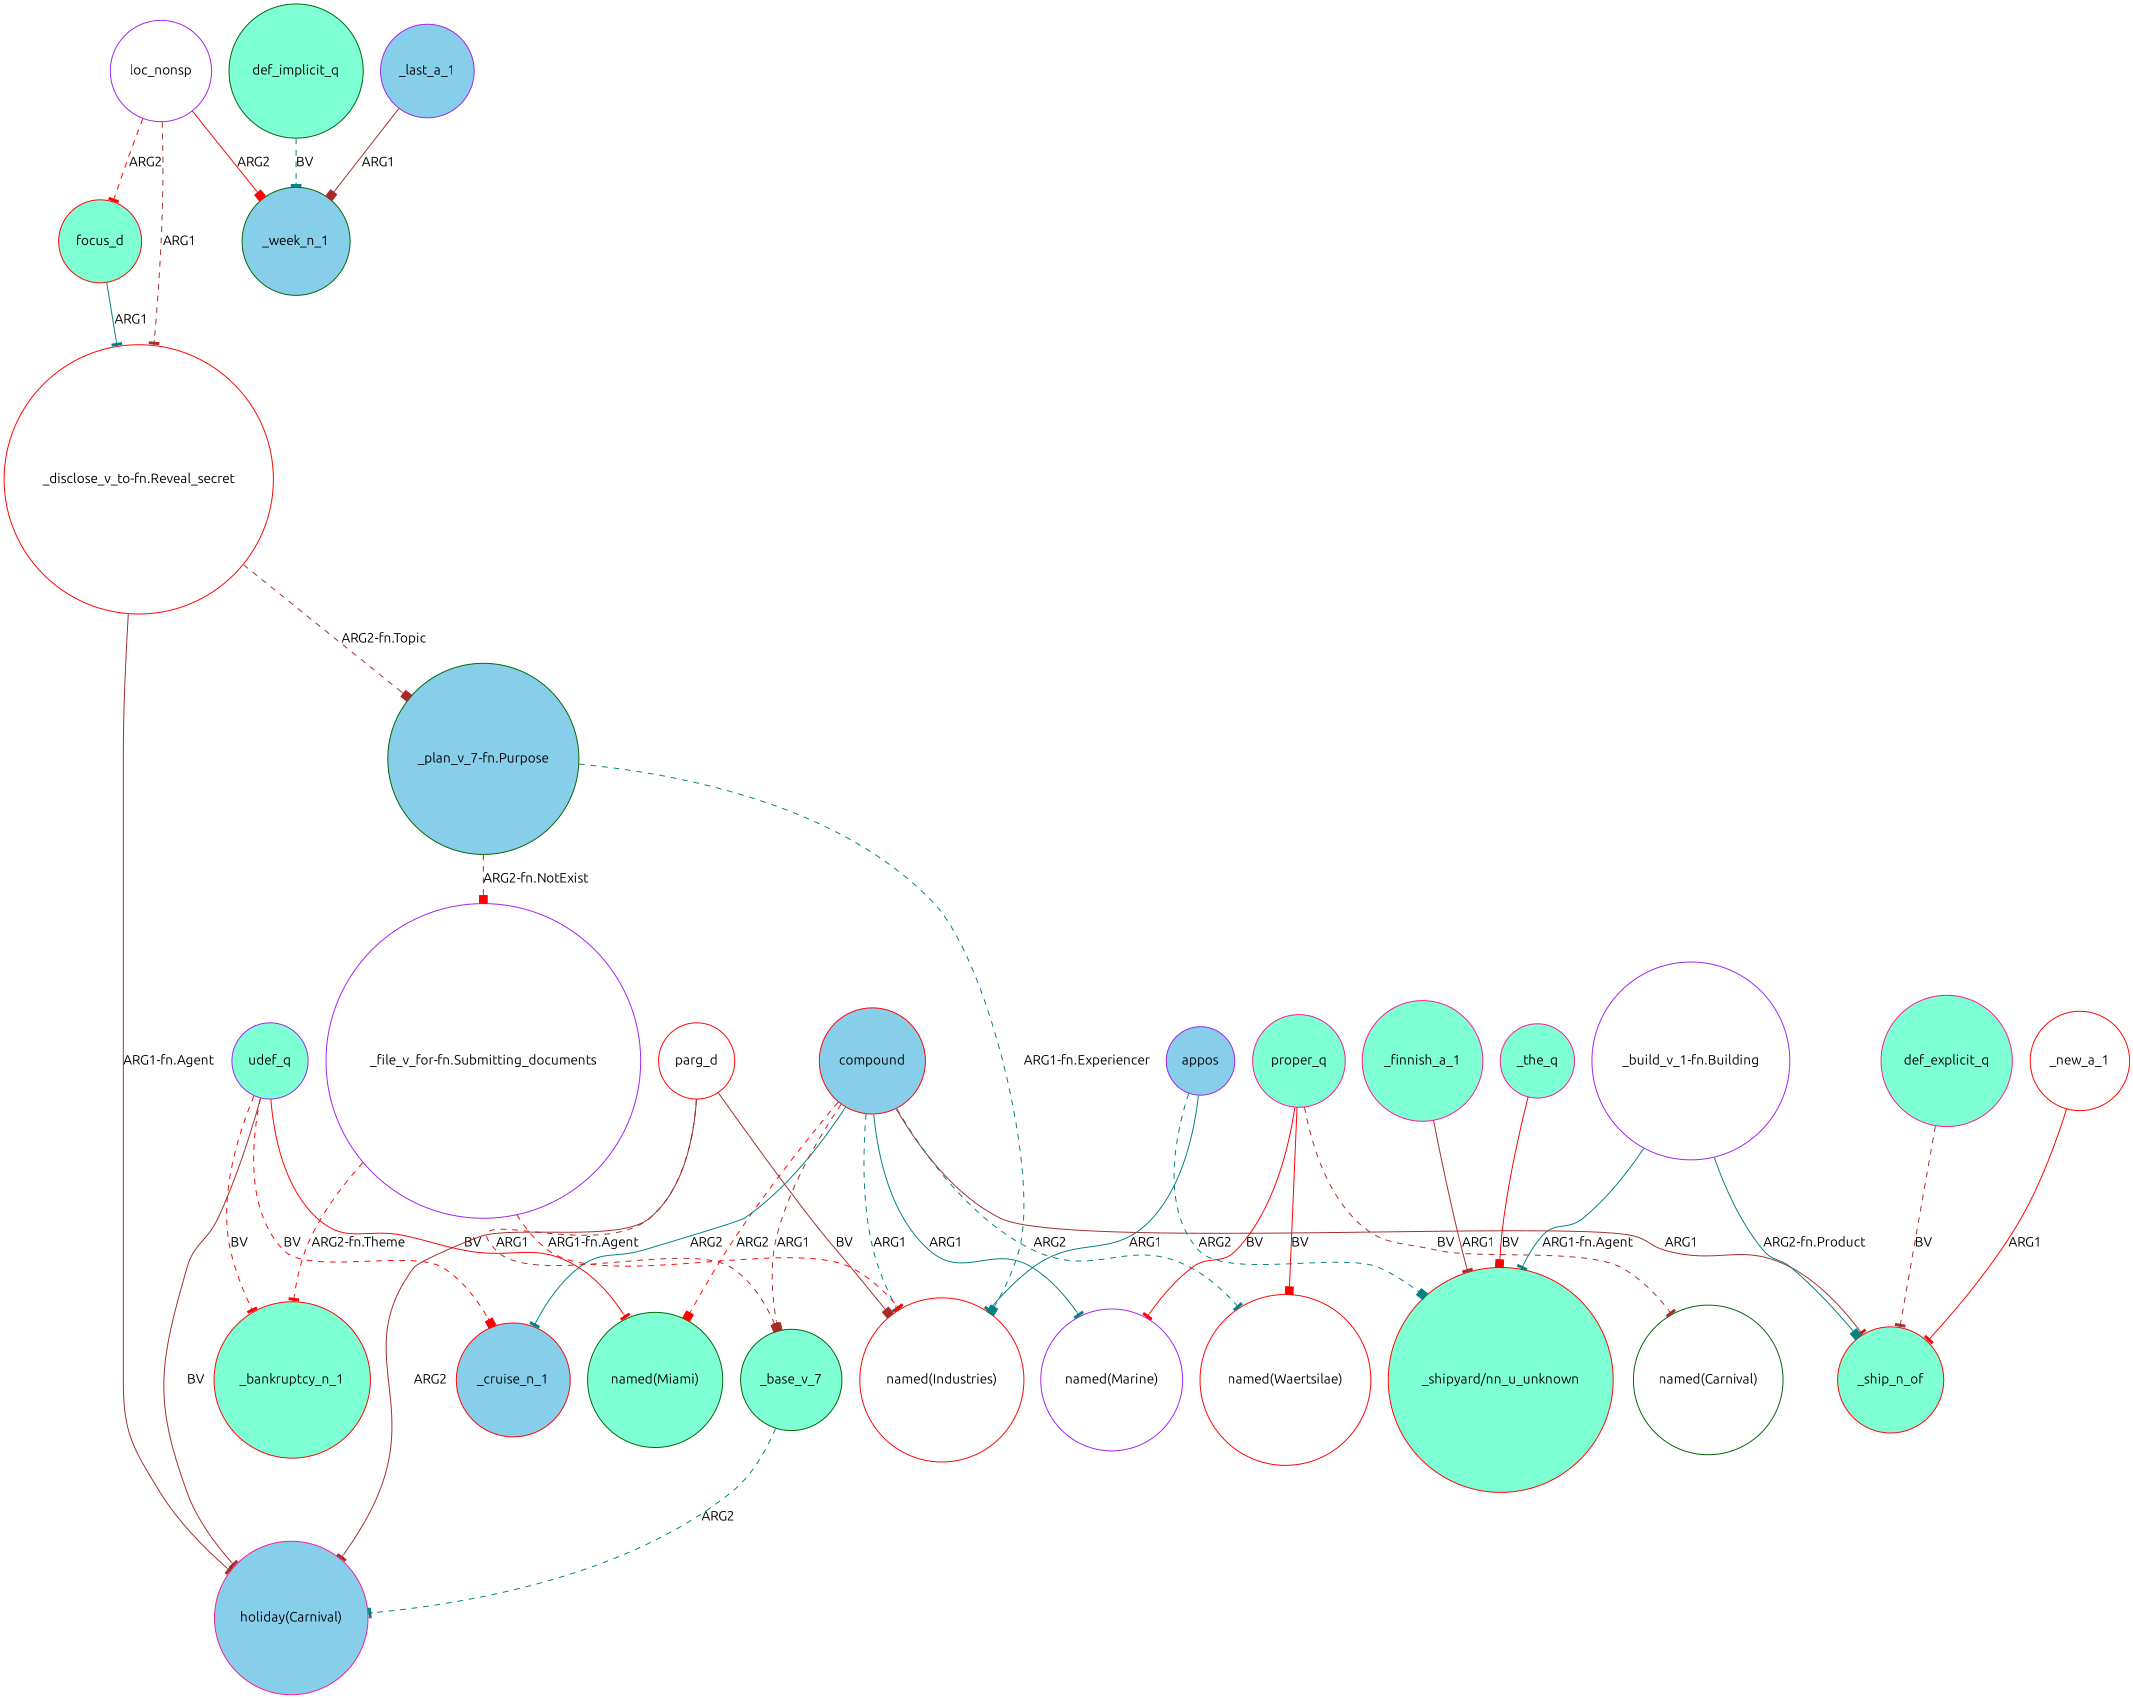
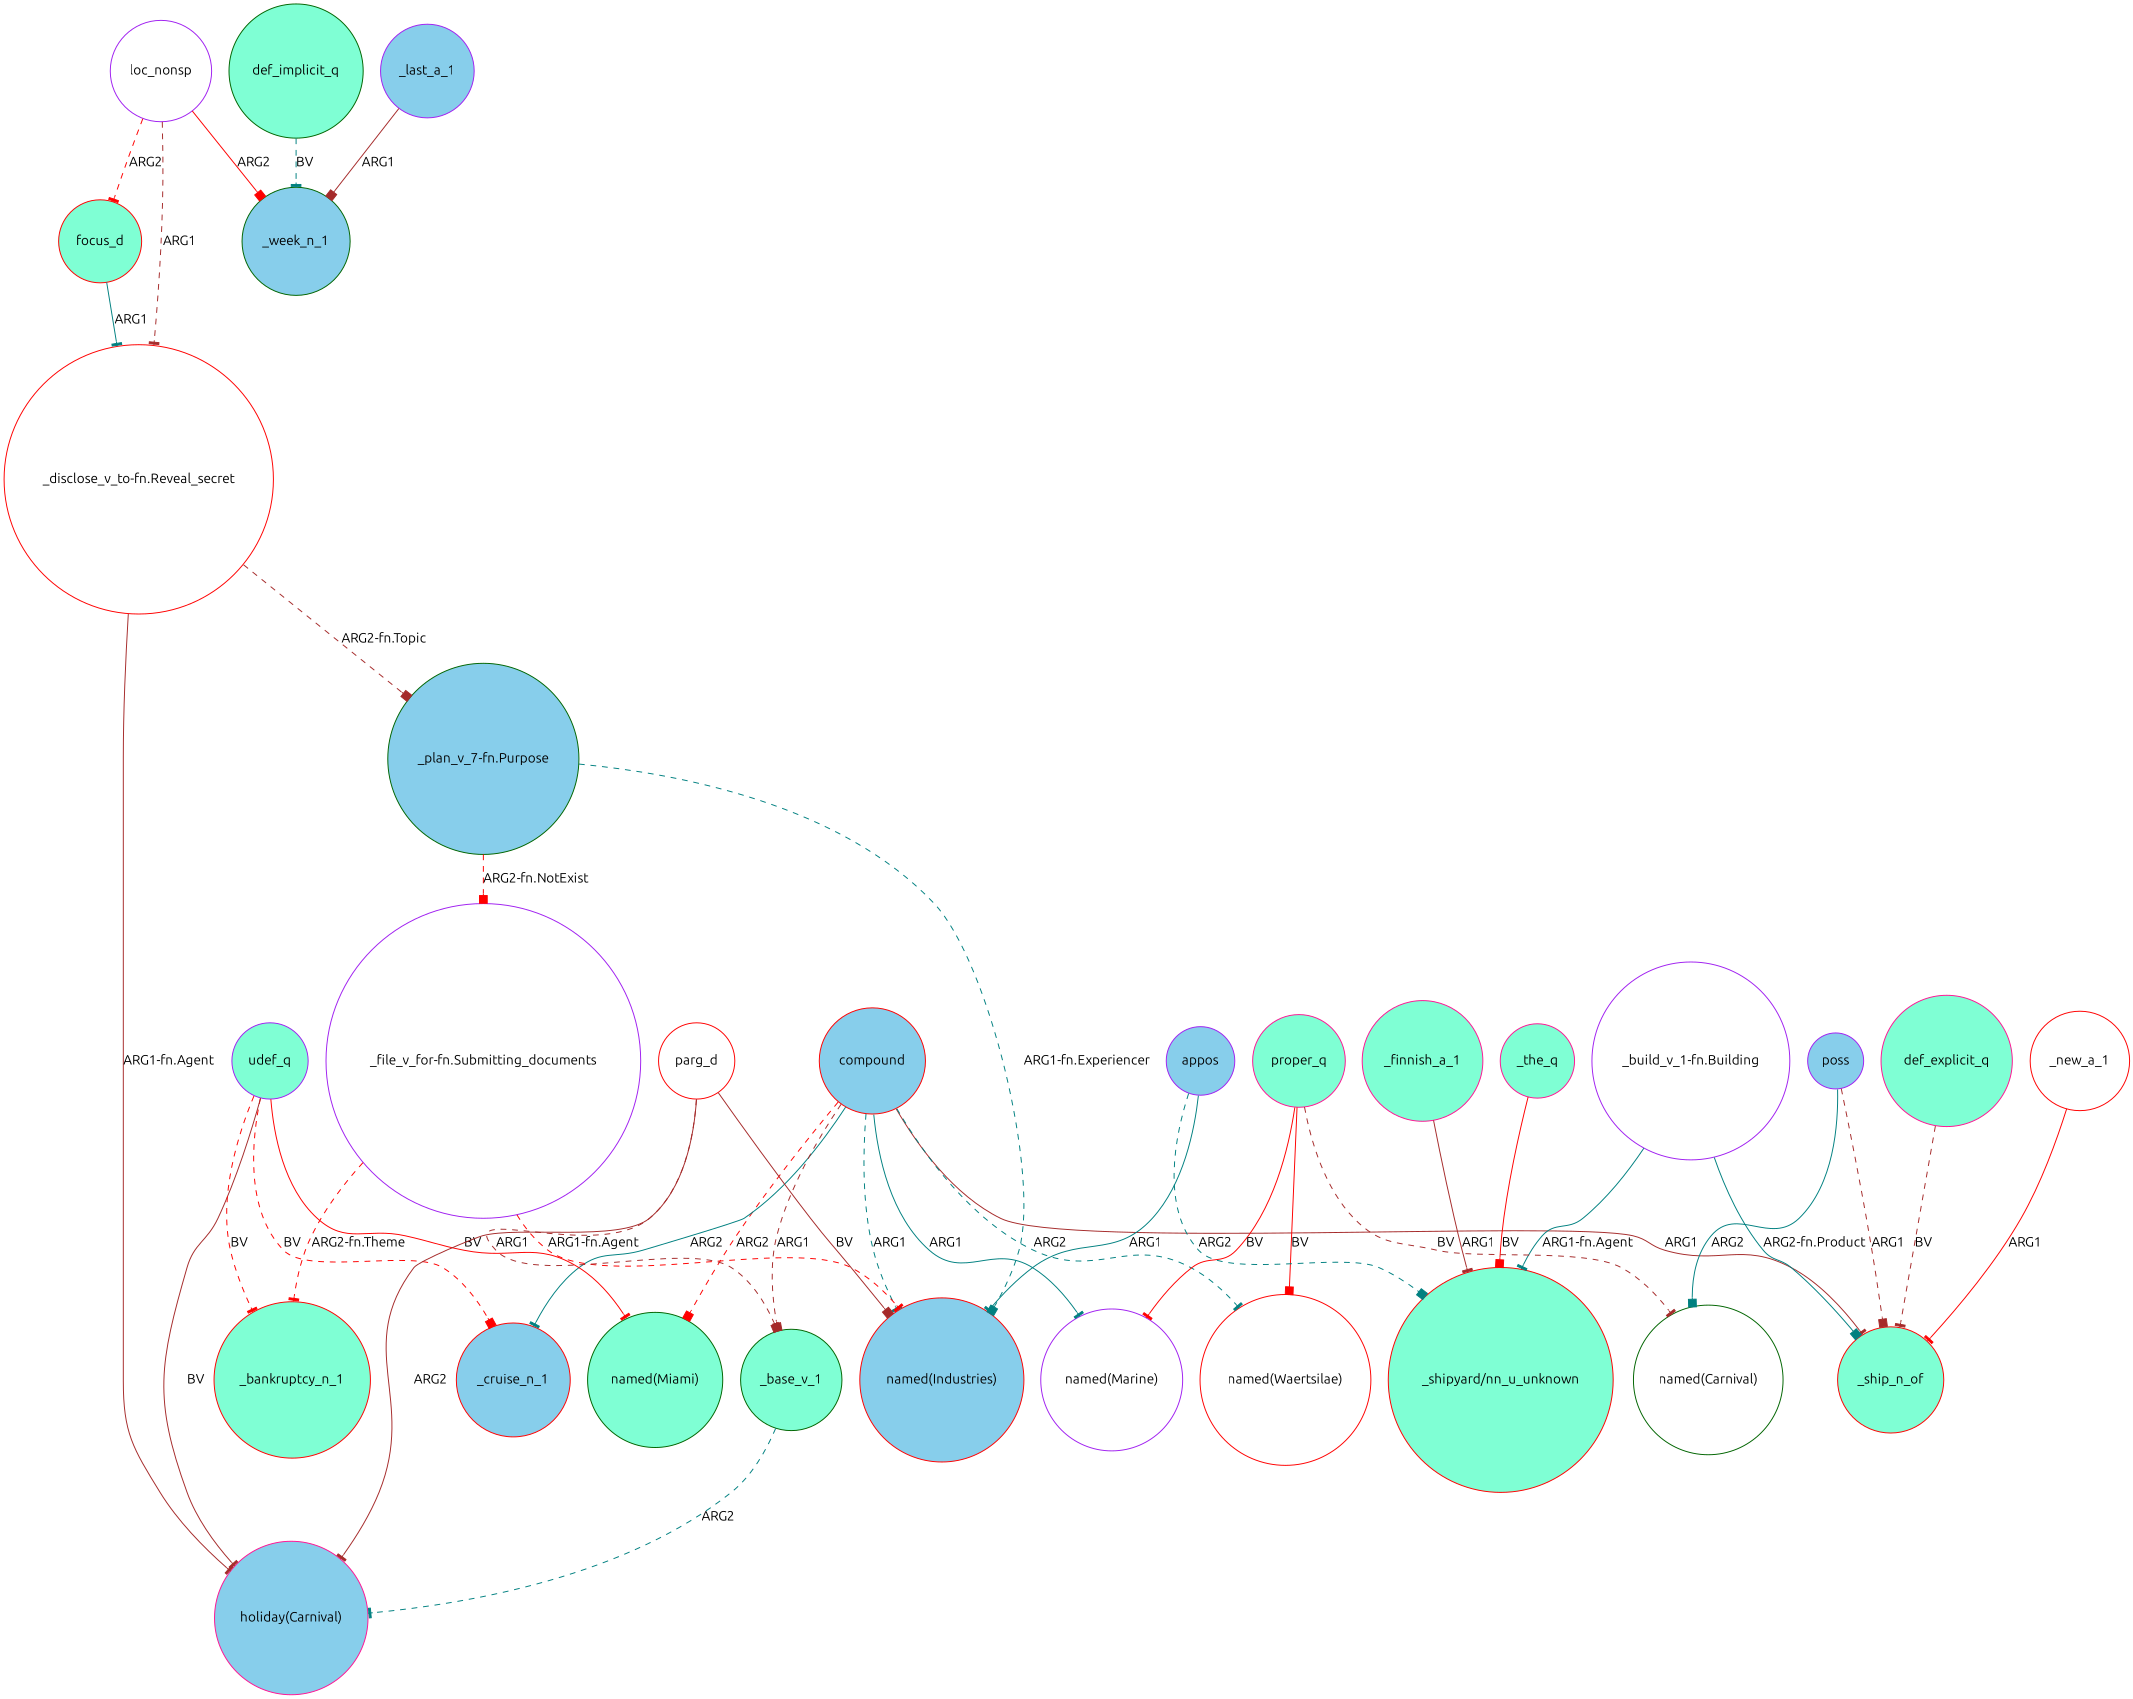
node "poss": added
node "_base_v_7": label "_base_v_7" -> "_base_v_1"
node "named(Industries)": fillcolor white -> skyblue
